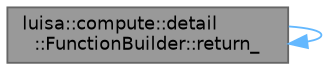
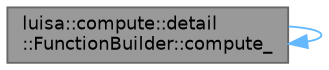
node "luisa::compute::detail ::FunctionBuilder::return_": label "luisa::compute::detail ::FunctionBuilder::return_" -> "luisa::compute::detail ::FunctionBuilder::compute_"
